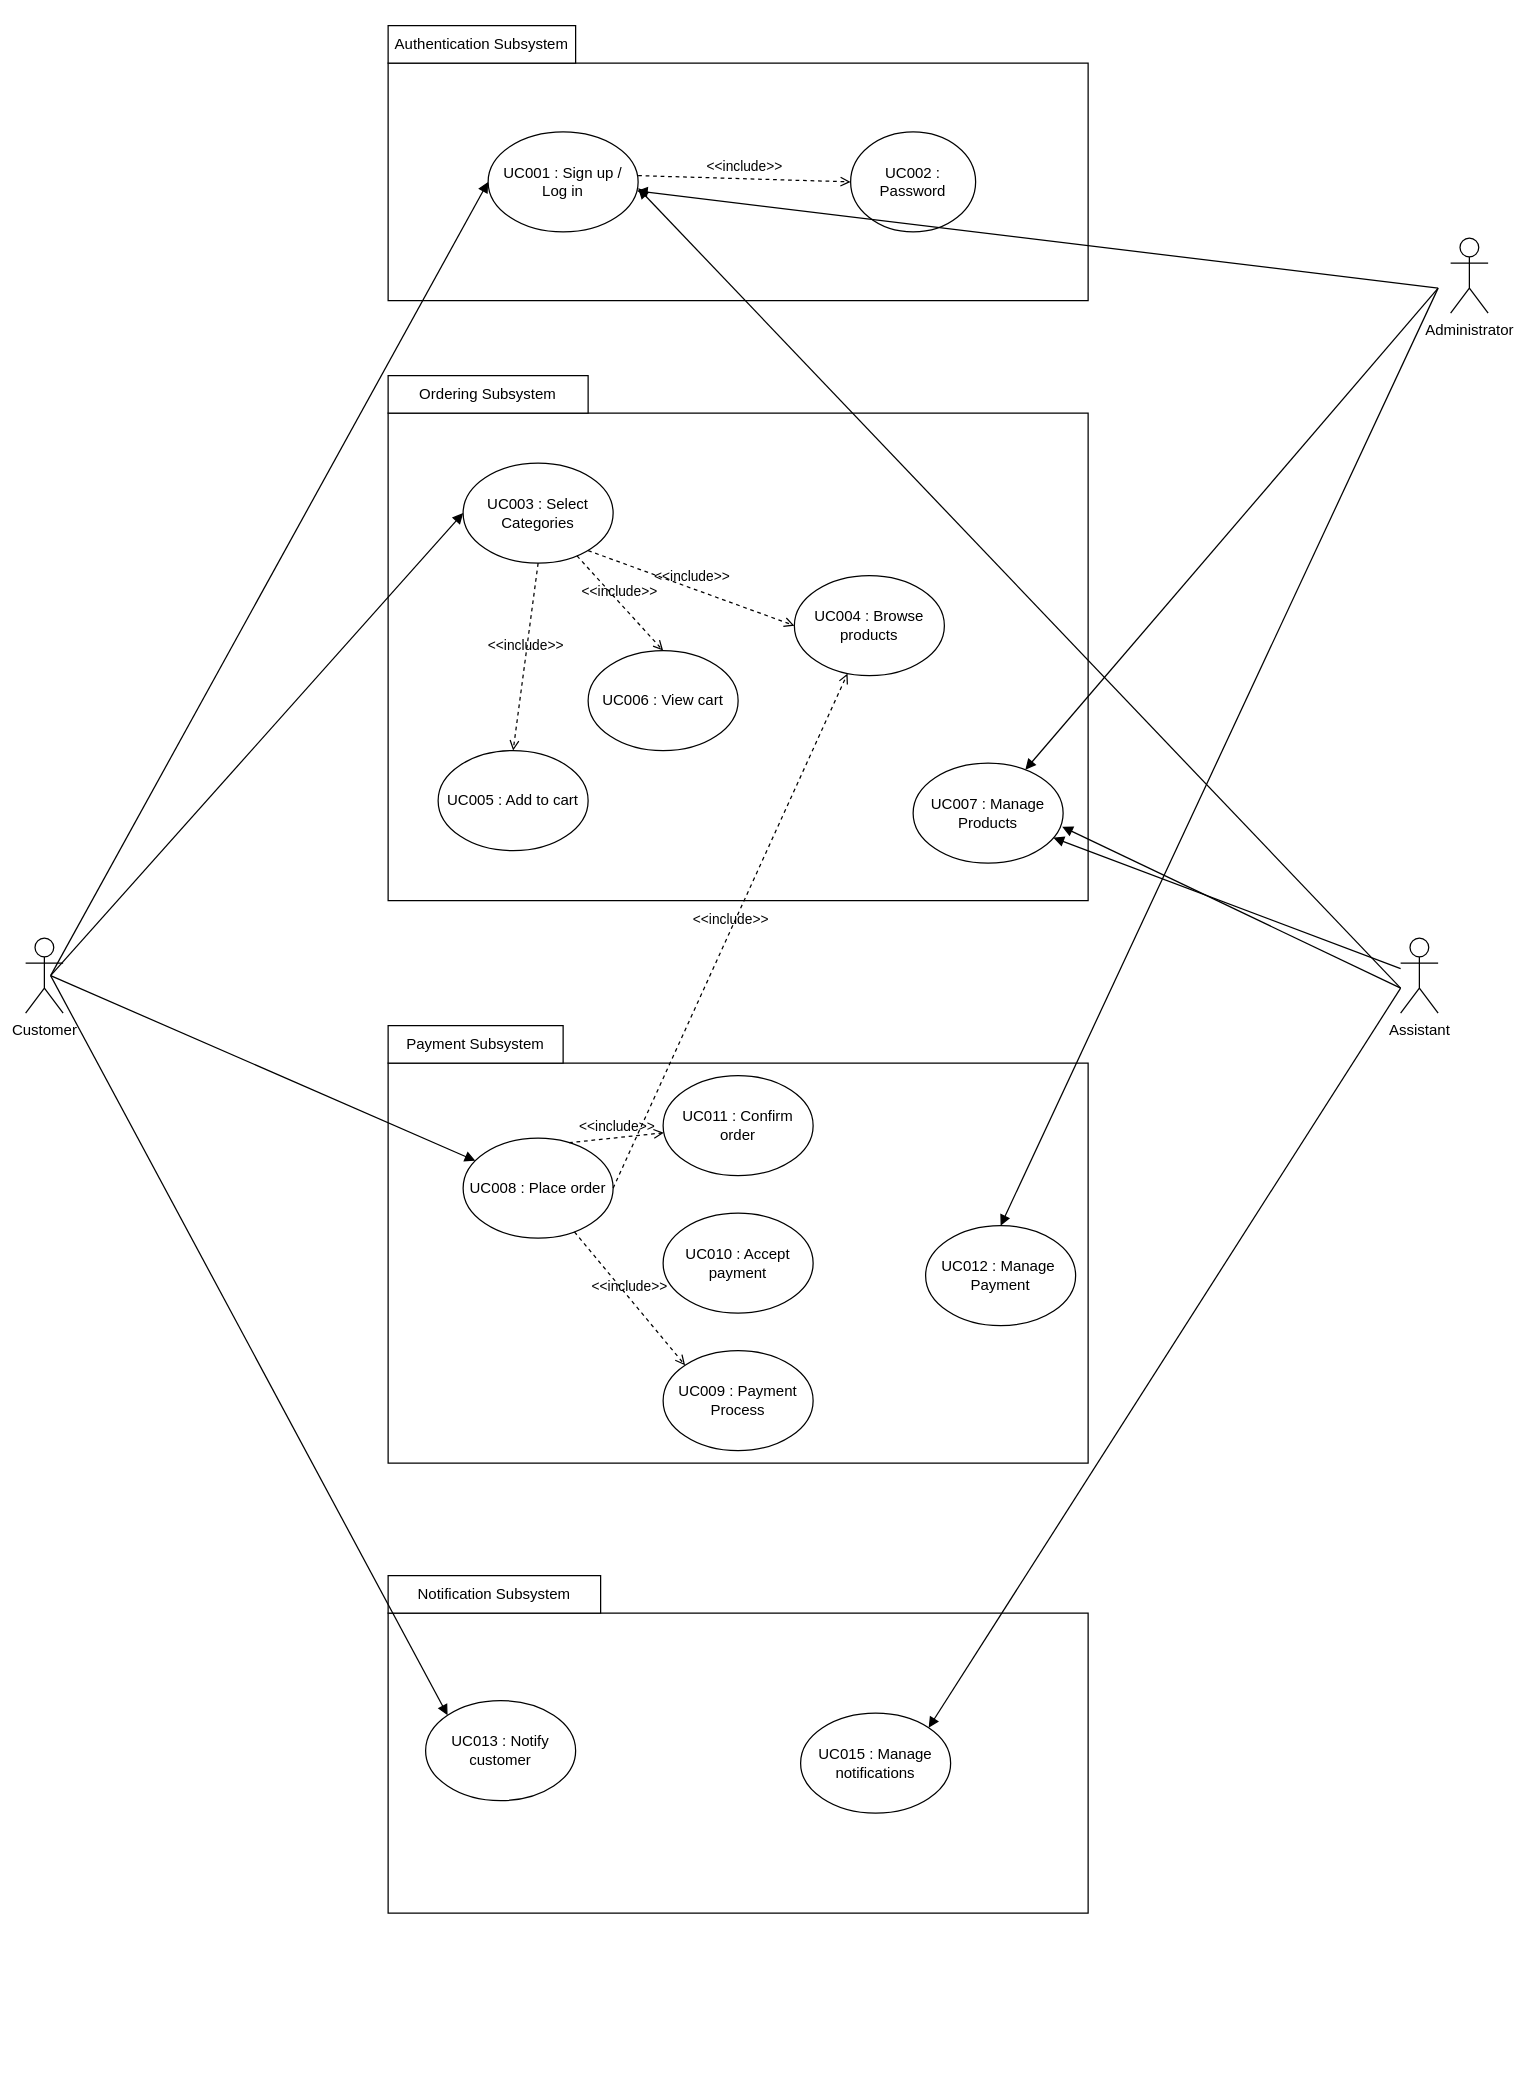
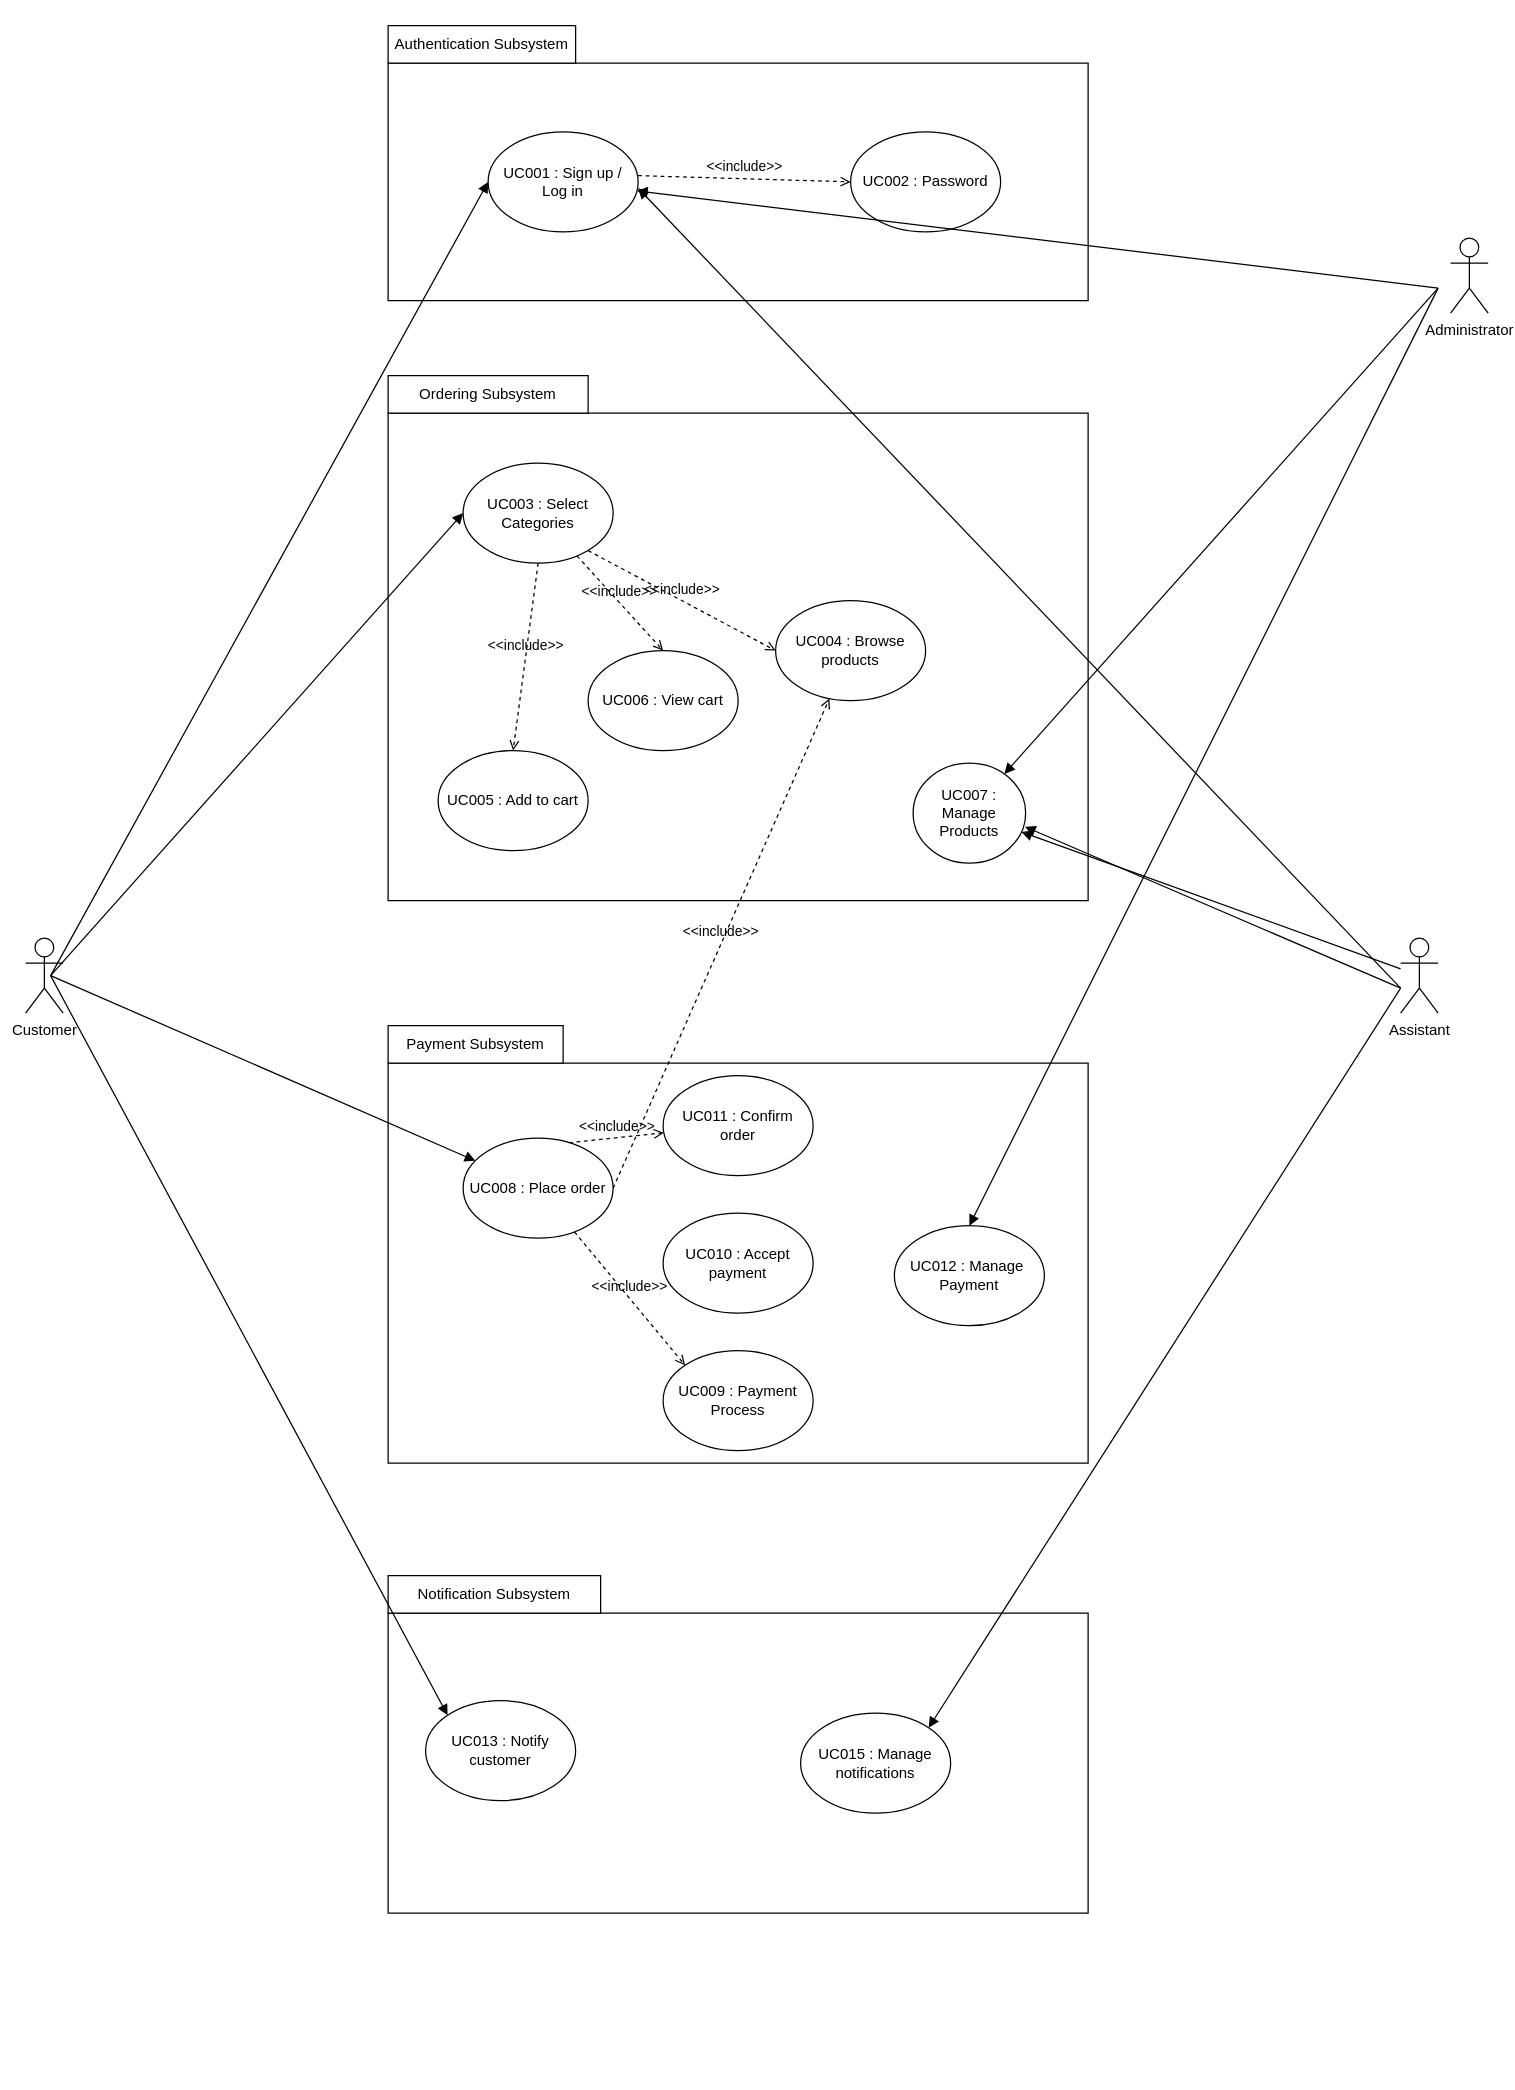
node "UC002 : Password": size 125x100 -> 150x100
node "UC004 : Browse products": moved (869, 626) -> (851, 651)
node "UC007 : Manage Products": size 150x100 -> 113x100
node "UC012 : Manage Payment": moved (1001, 1276) -> (969, 1276)
